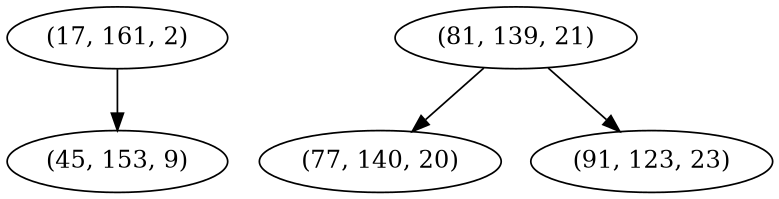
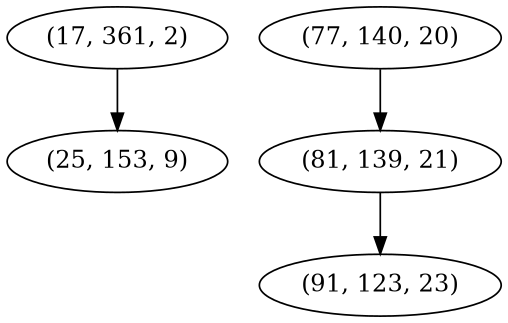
node "(17, 161, 2)": label "(17, 161, 2)" -> "(17, 361, 2)"
edge "(81, 139, 21)" -> "(77, 140, 20)": reversed
node "(45, 153, 9)": label "(45, 153, 9)" -> "(25, 153, 9)"
